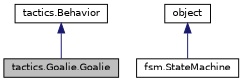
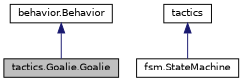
node "tactics.Behavior": label "tactics.Behavior" -> "behavior.Behavior"
node "object": label "object" -> "tactics"
